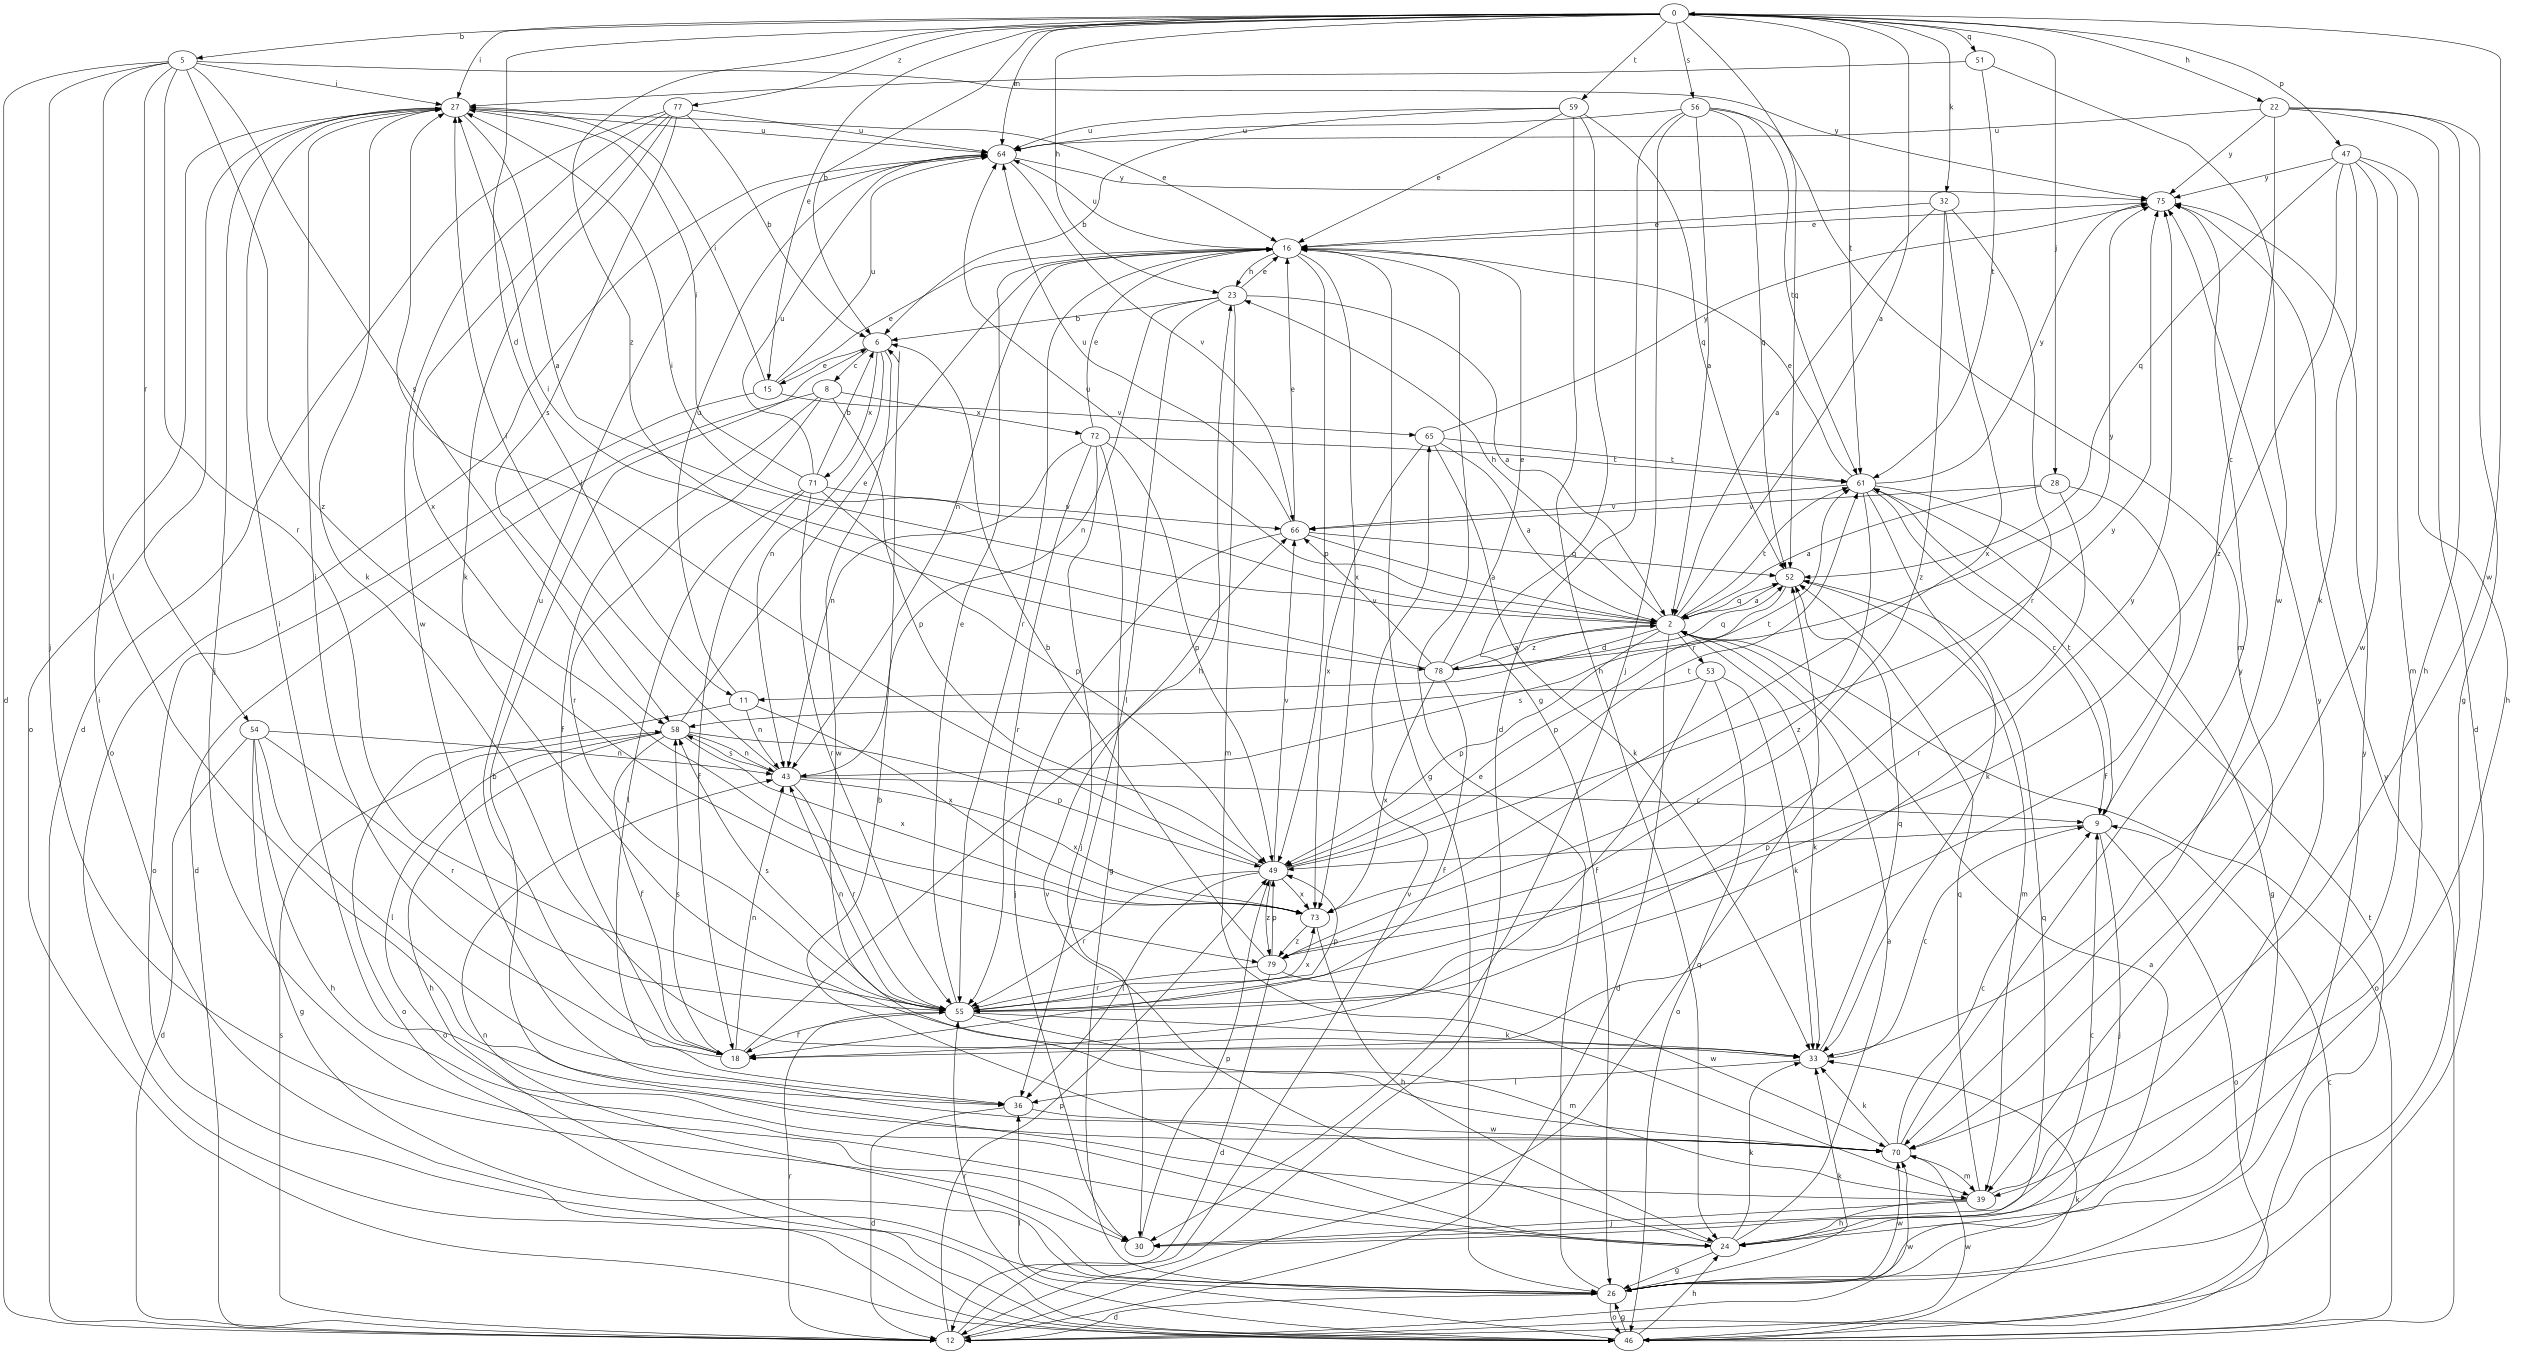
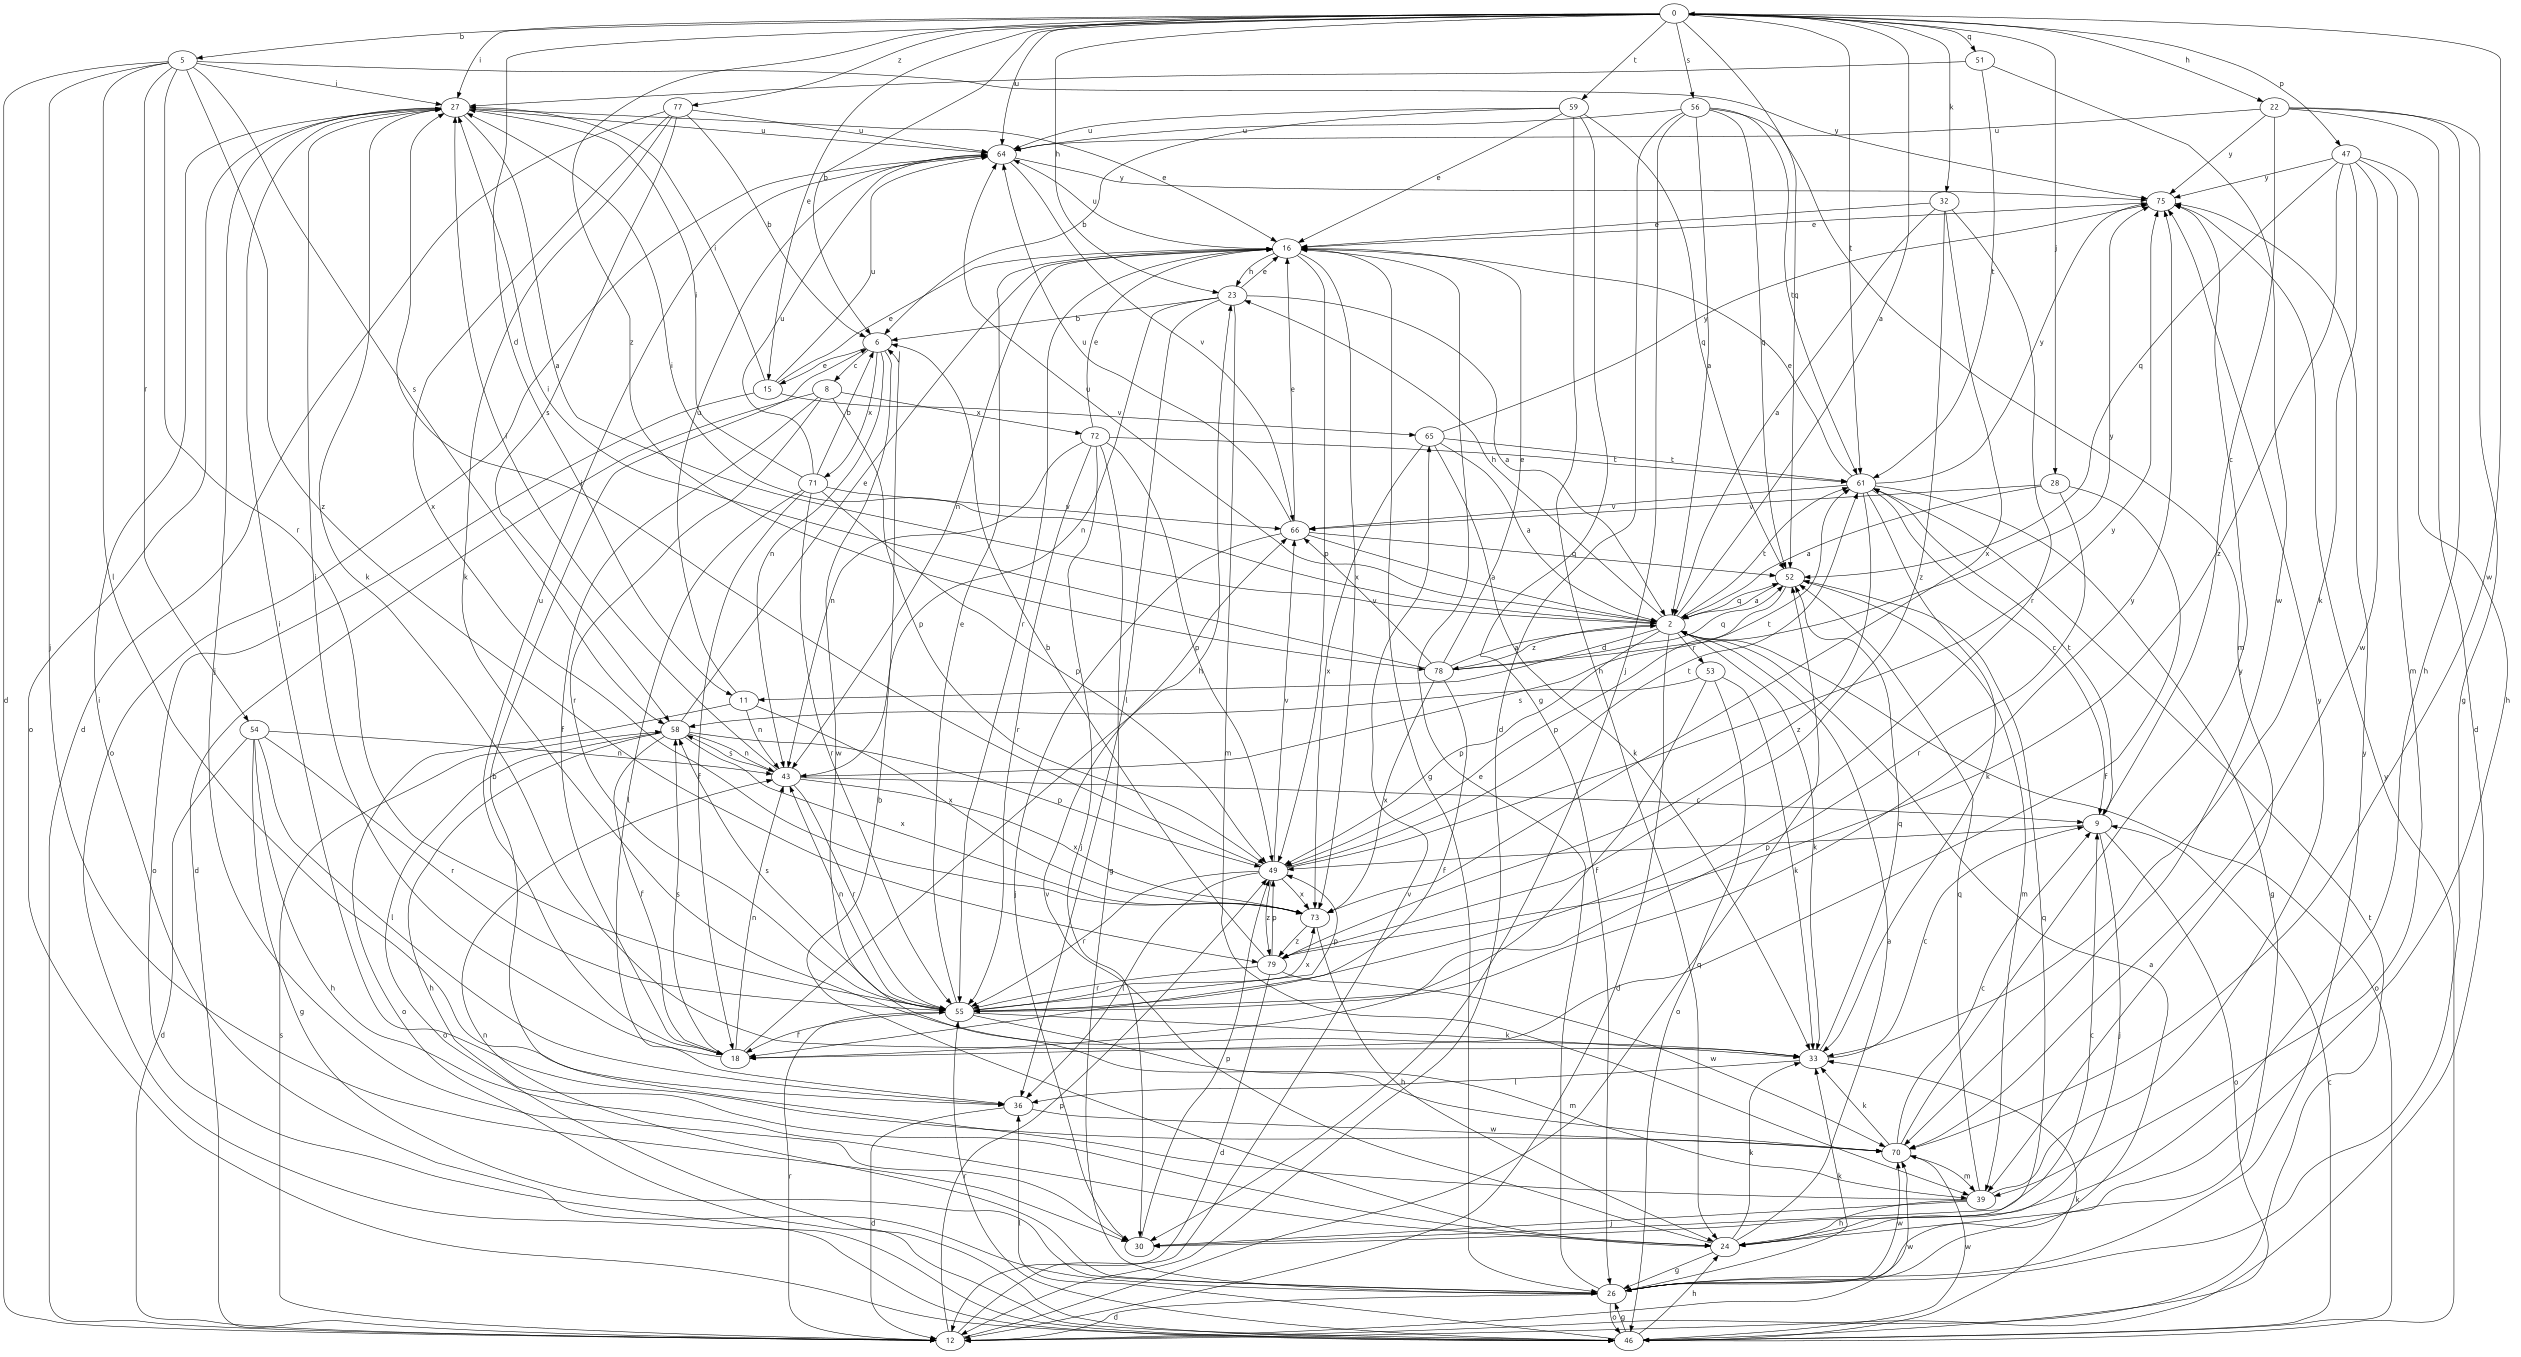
edge "0" -> "64": label "m" -> "u"
edge "77" -> "70": removed, label "w"
